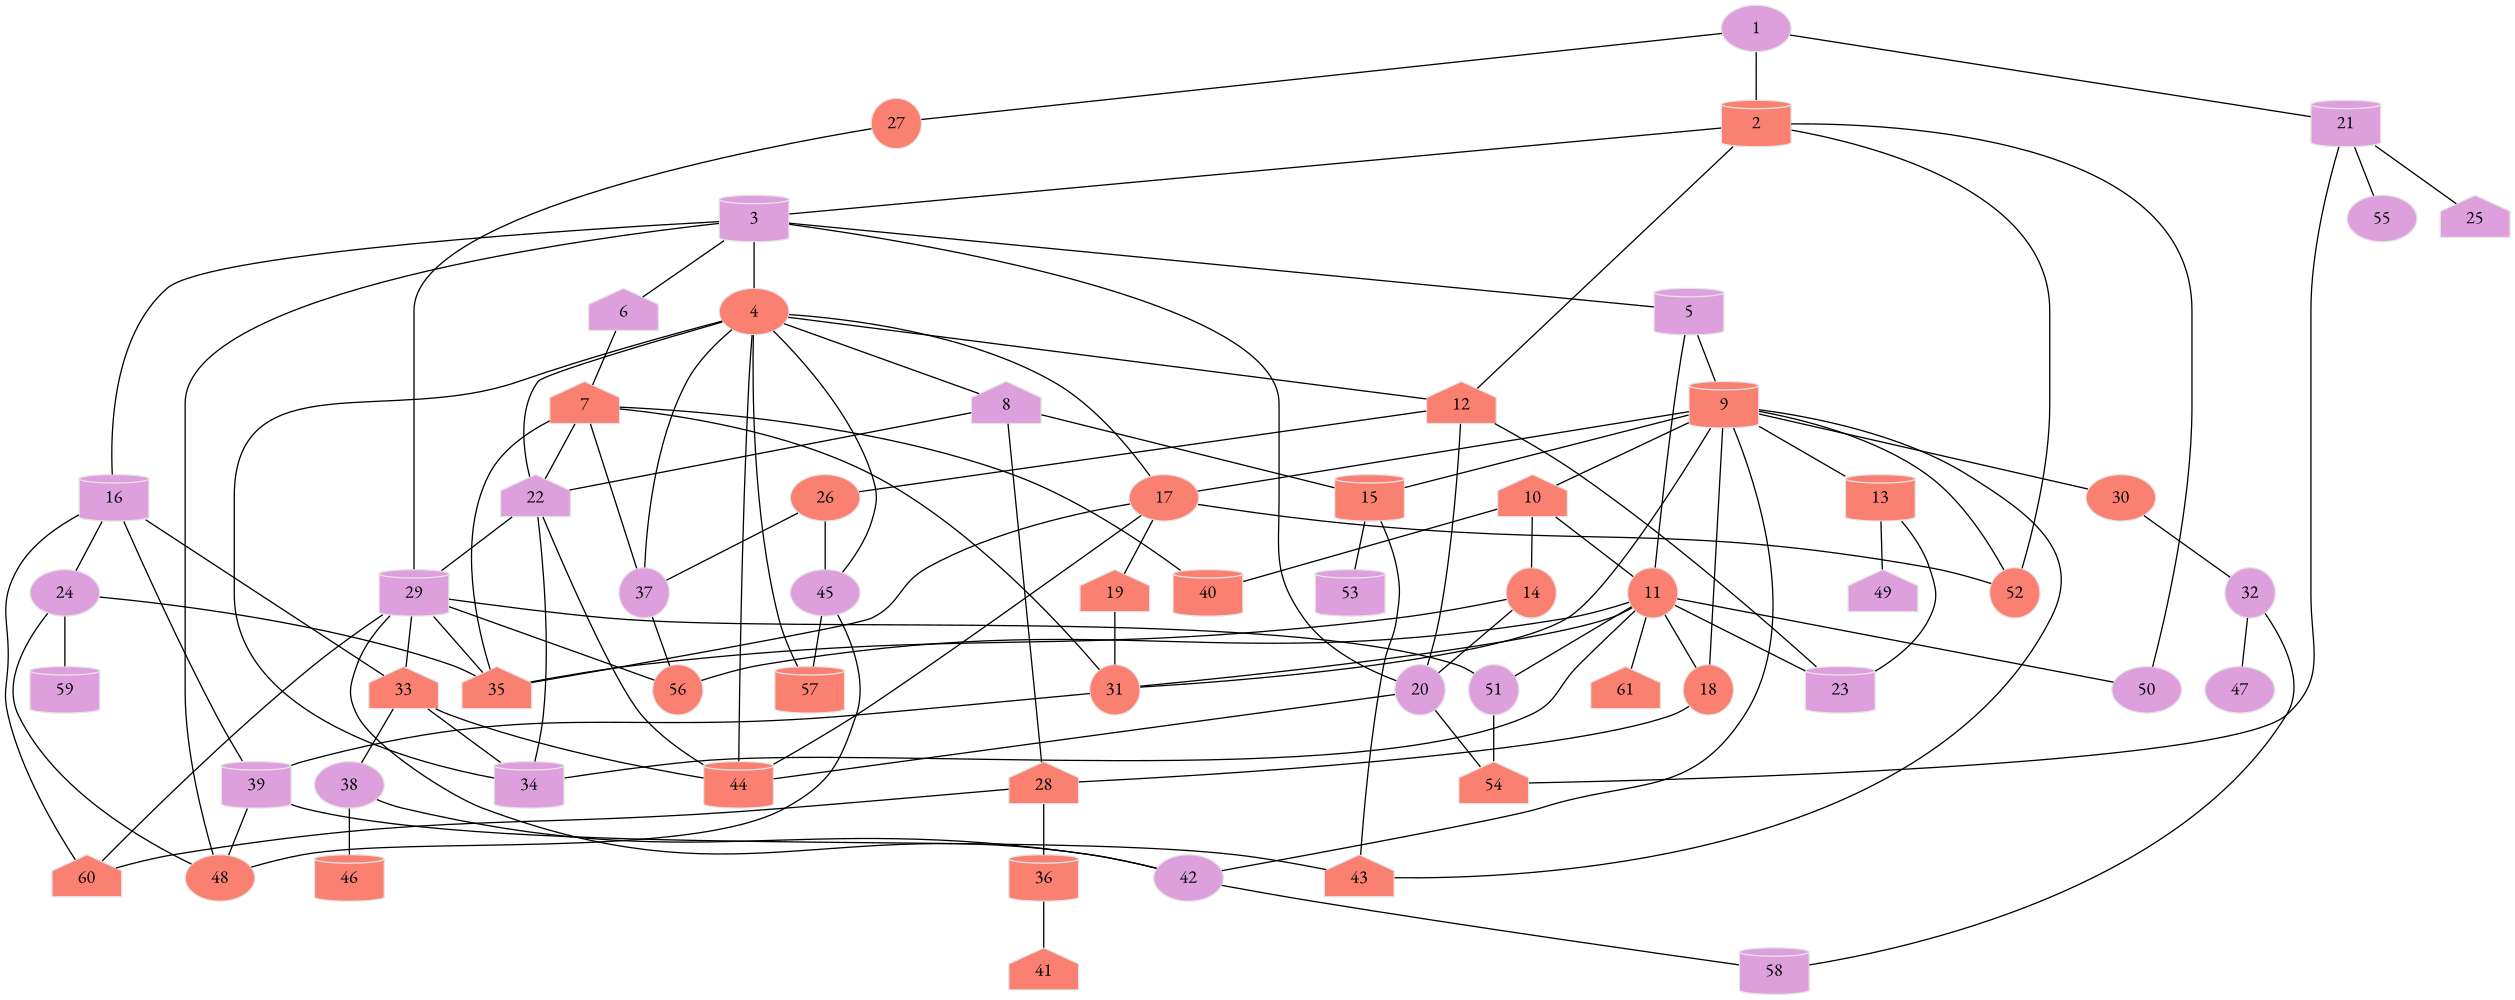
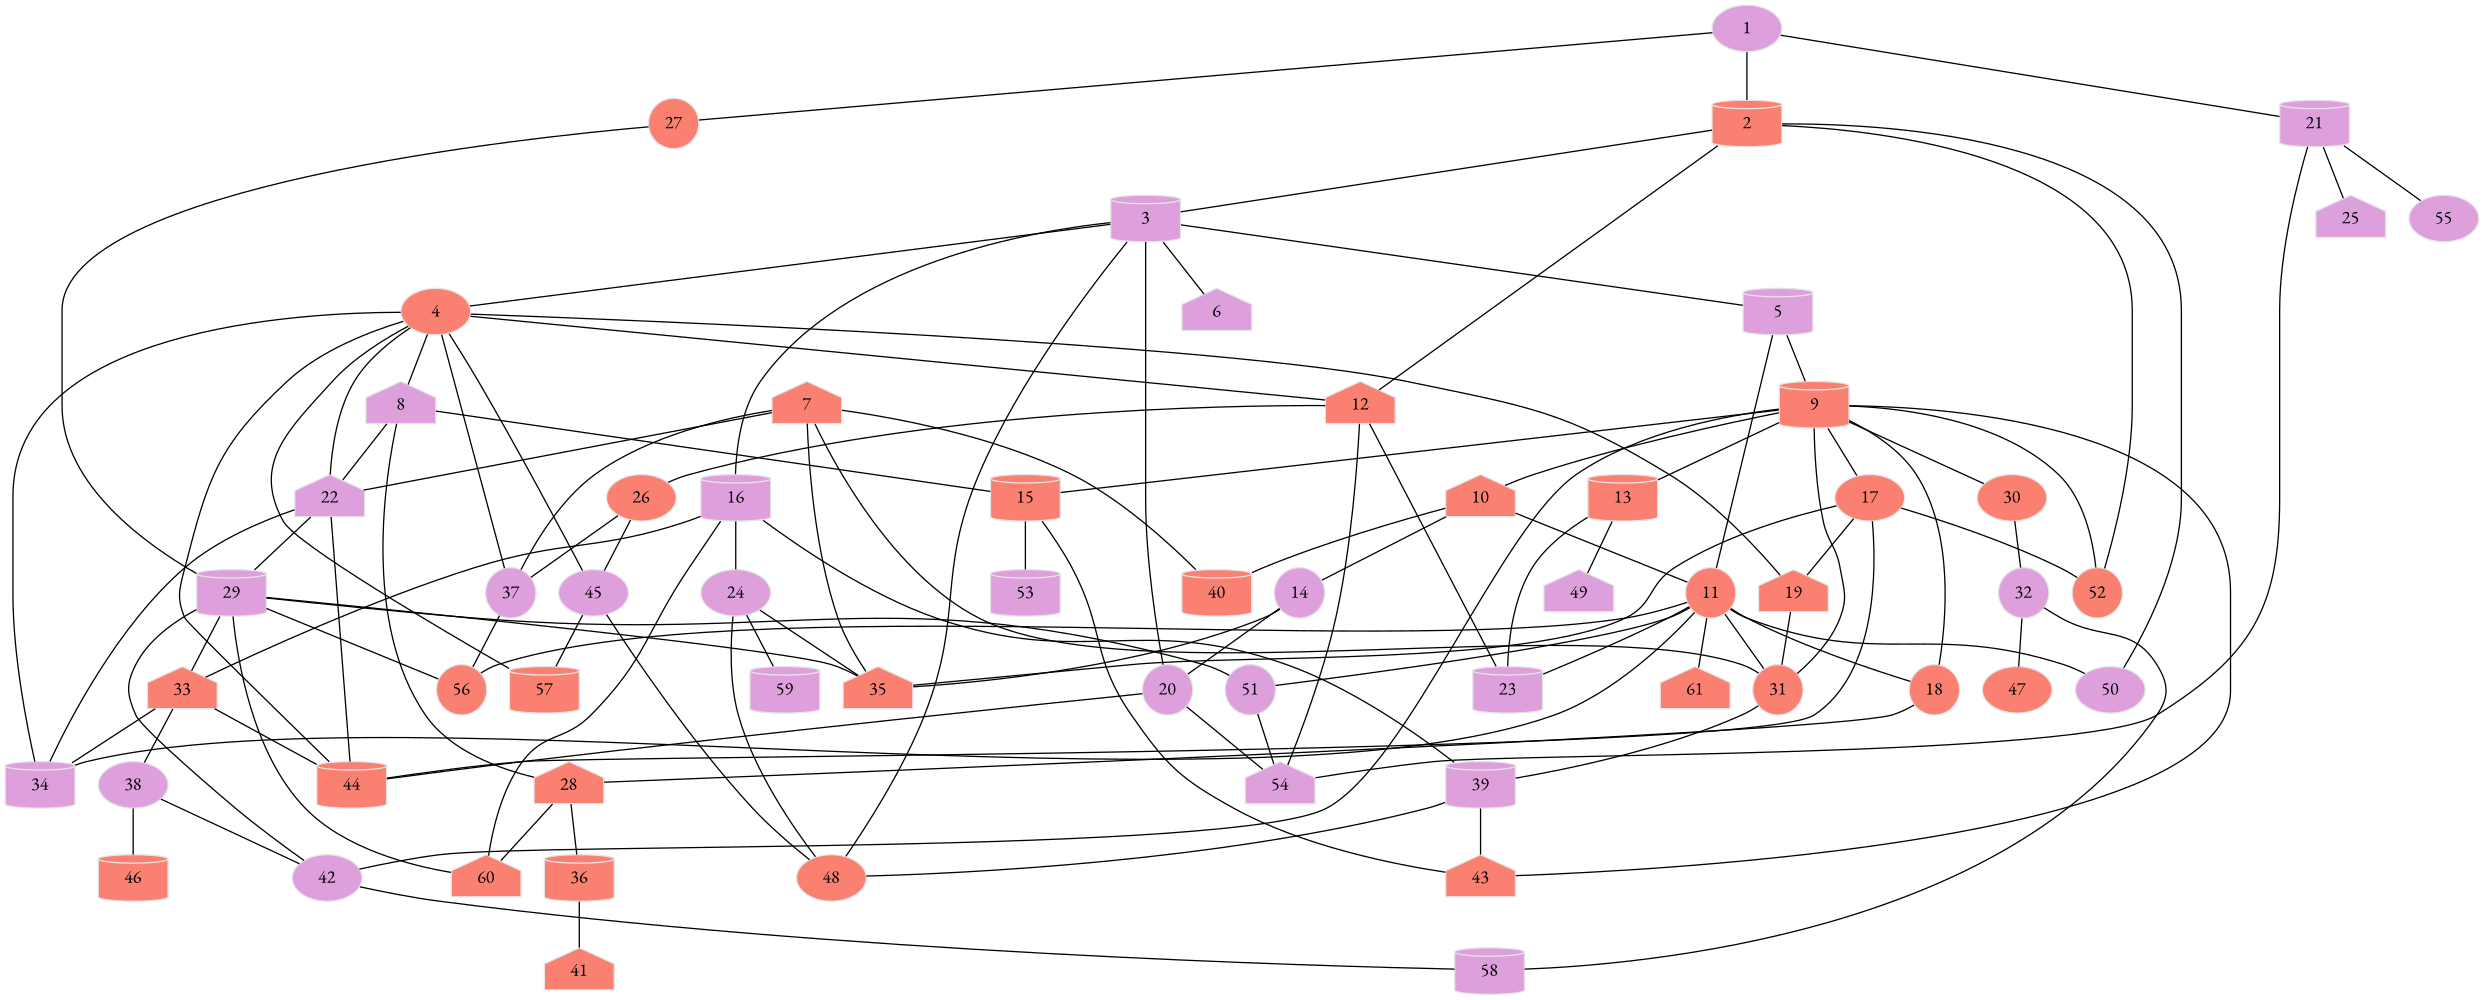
edge "4" -- "17": now "4" -- "19"
edge "6" -- "7": removed
edge "12" -- "20": now "12" -- "54"
node "14": fillcolor salmon -> plum
node "47": fillcolor plum -> salmon
node "54": fillcolor salmon -> plum
